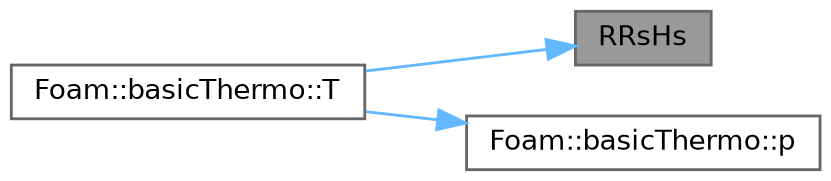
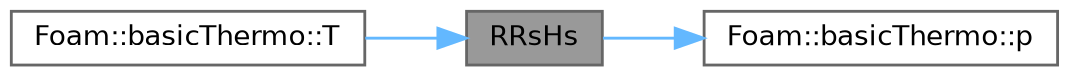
edge "Foam::basicThermo::T" -> "Foam::basicThermo::p": now "RRsHs" -> "Foam::basicThermo::p"
